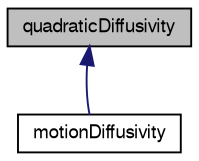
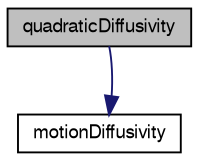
edge "motionDiffusivity" -> "quadraticDiffusivity": reversed
